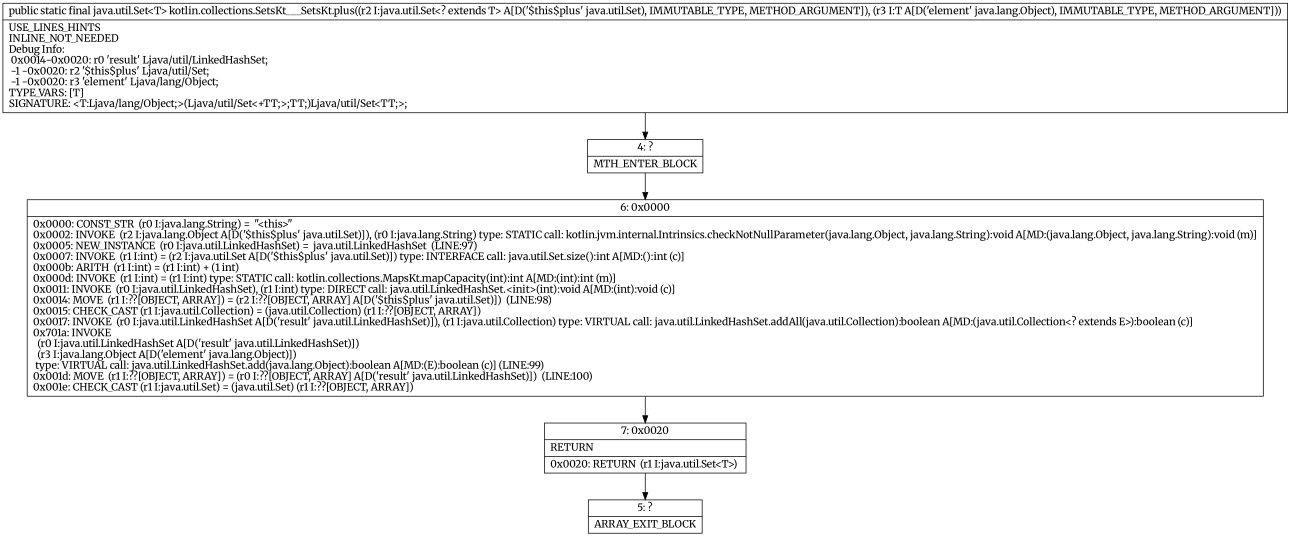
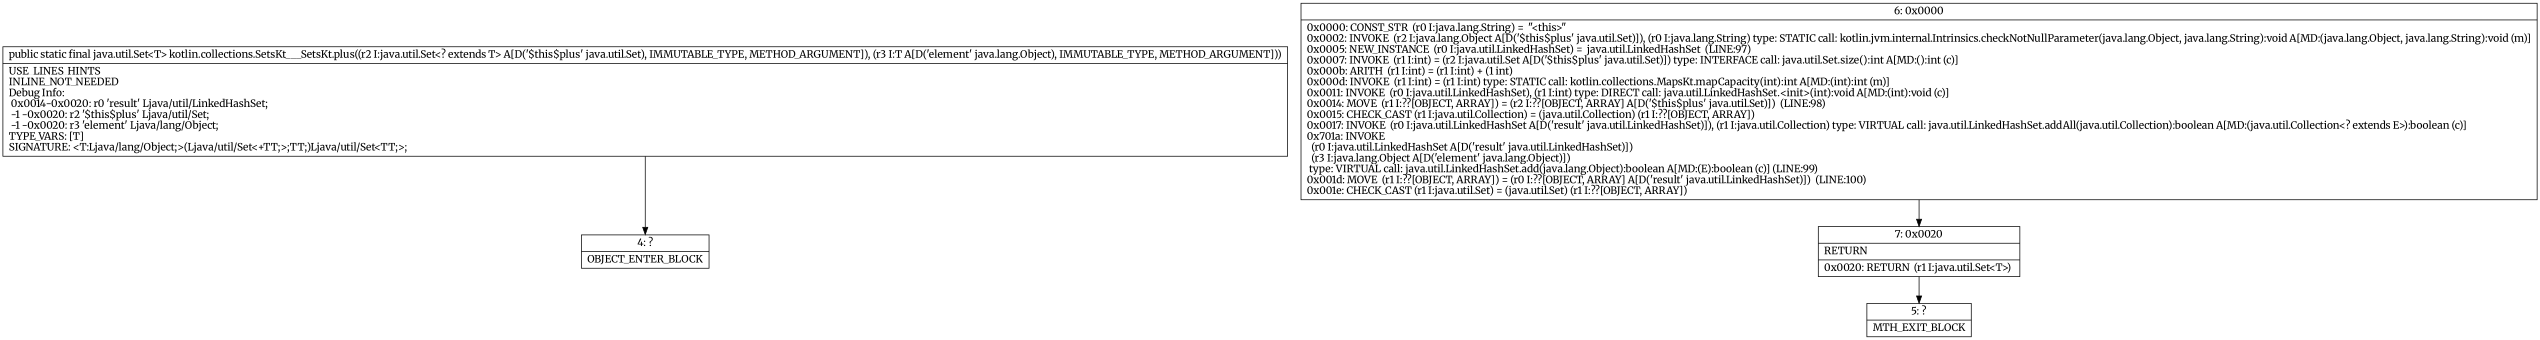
node "4: ?": text "MTH_ENTER_BLOCK" -> "OBJECT_ENTER_BLOCK"
edge "4: ?" -> "6: 0x0000": removed
node "5: ?": text "ARRAY_EXIT_BLOCK" -> "MTH_EXIT_BLOCK"
